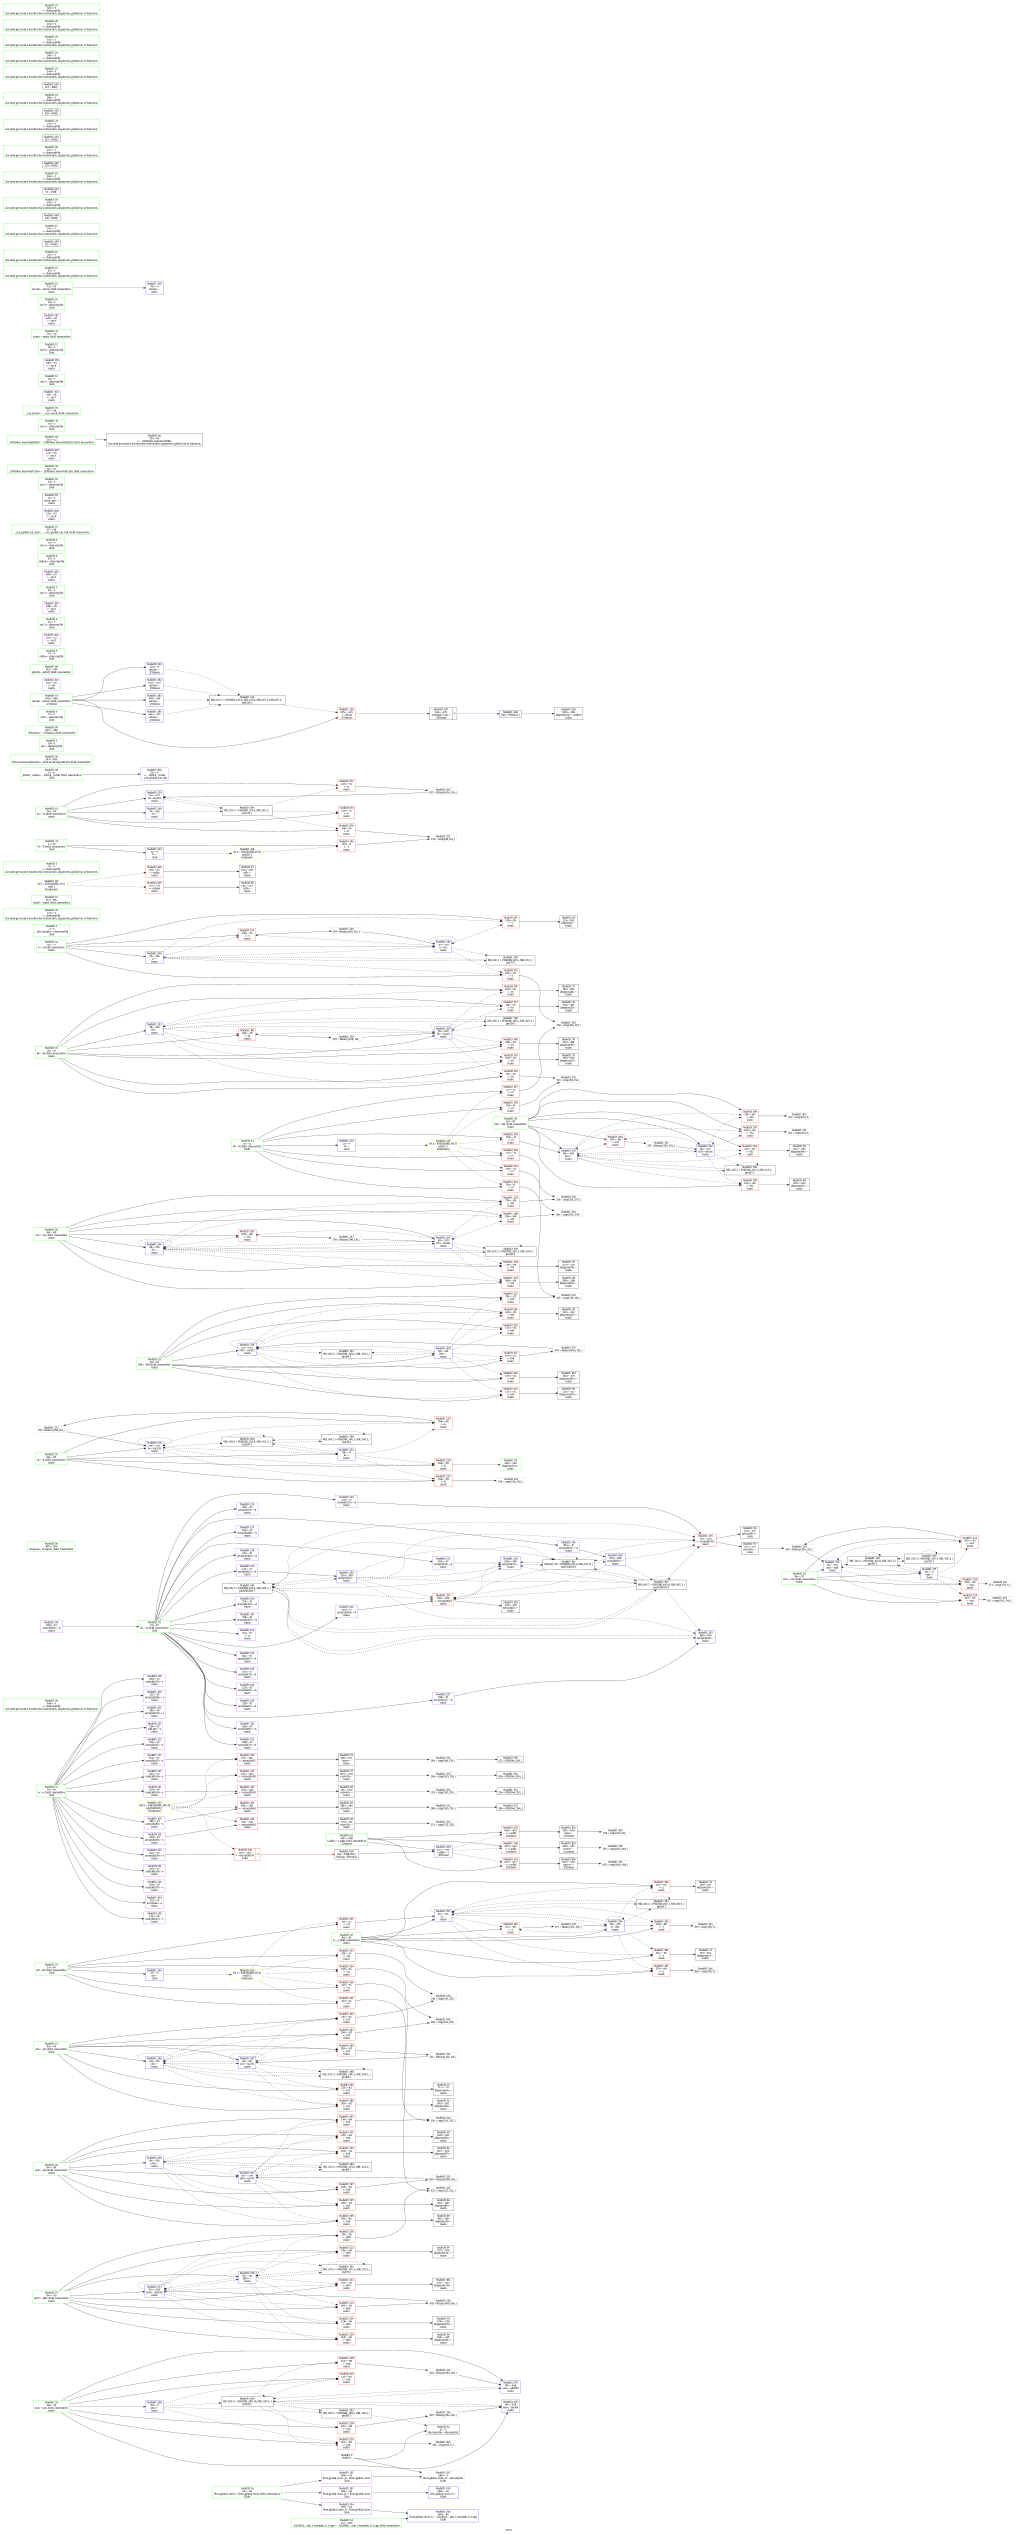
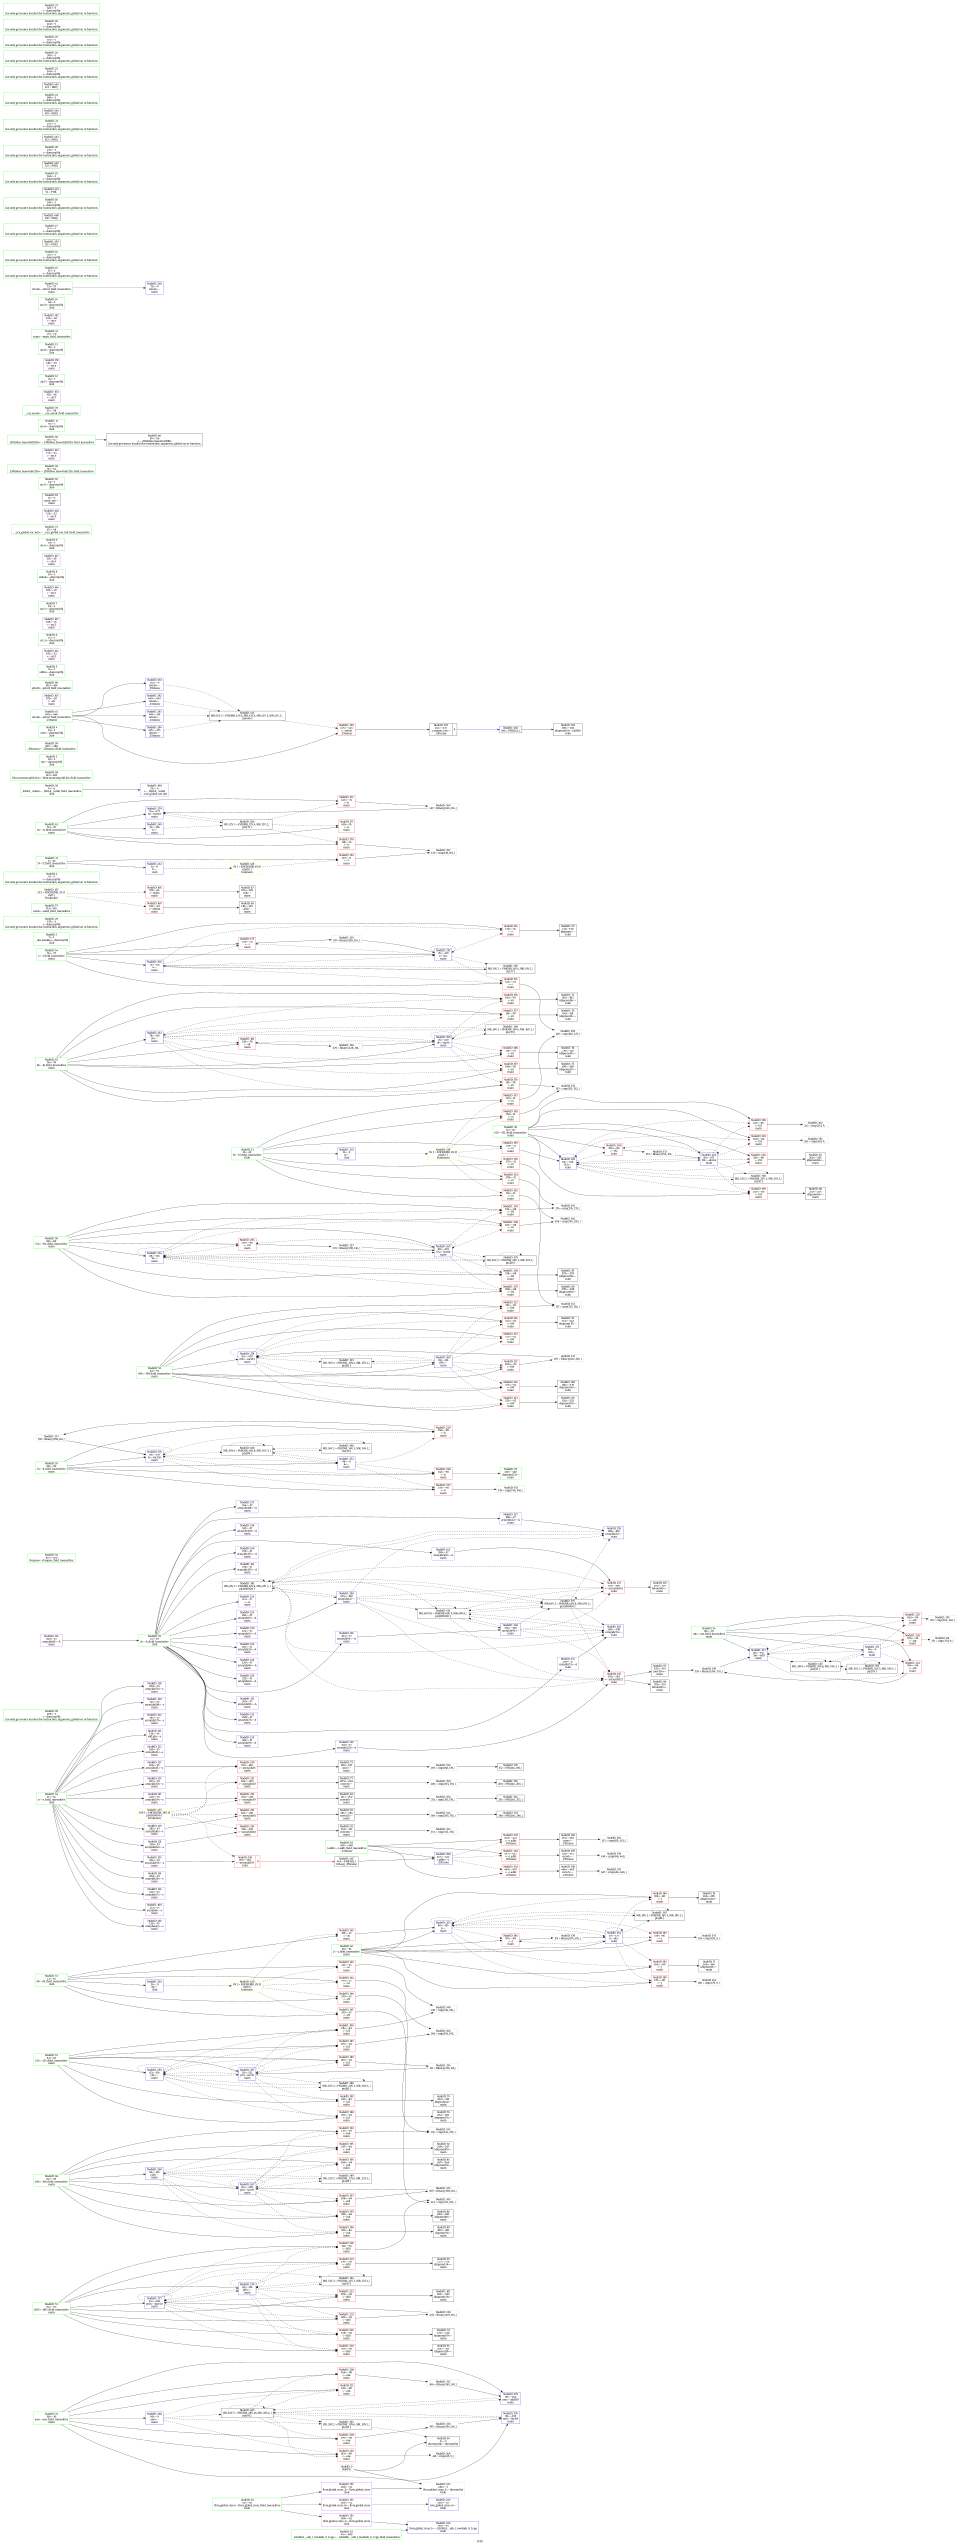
node "NodeID: 147": added
edge "NodeID: 250" -> "NodeID: 385": style dashed -> solid
edge "NodeID: 237" -> "NodeID: 263": now "NodeID: 266" -> "NodeID: 263"
